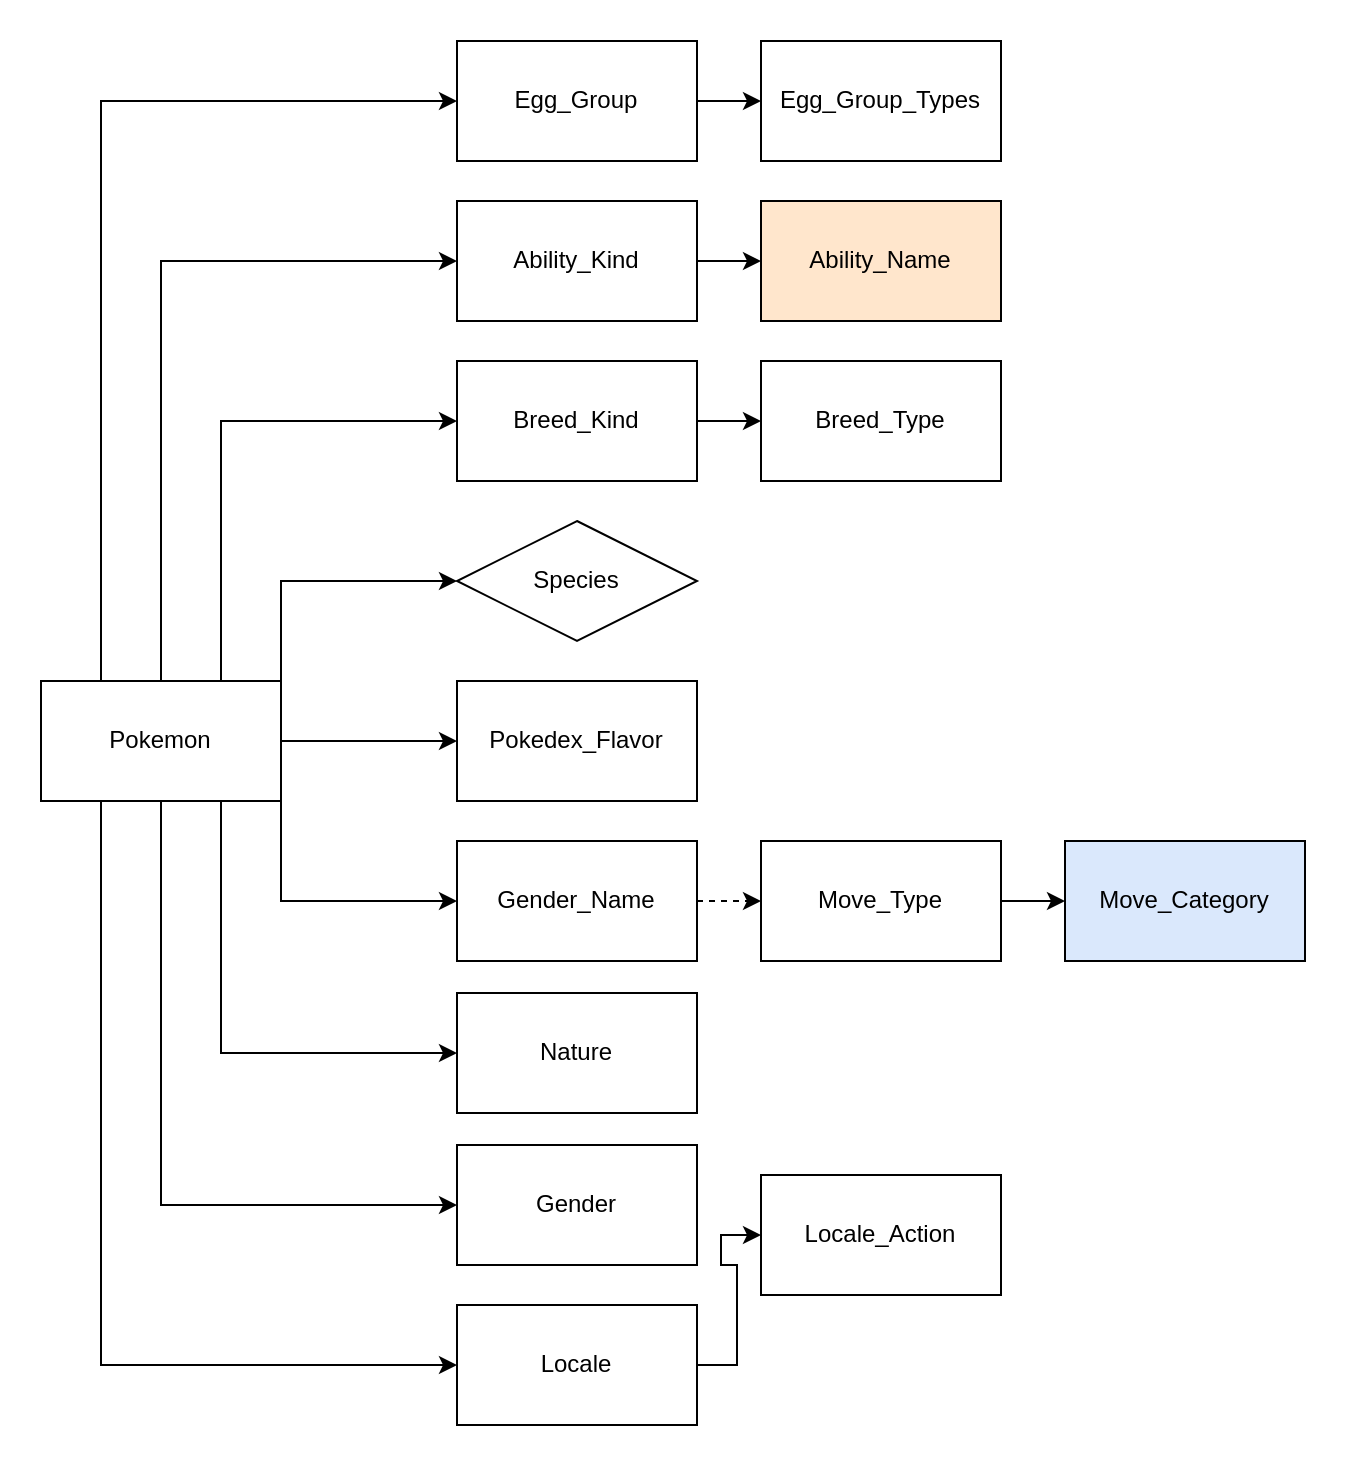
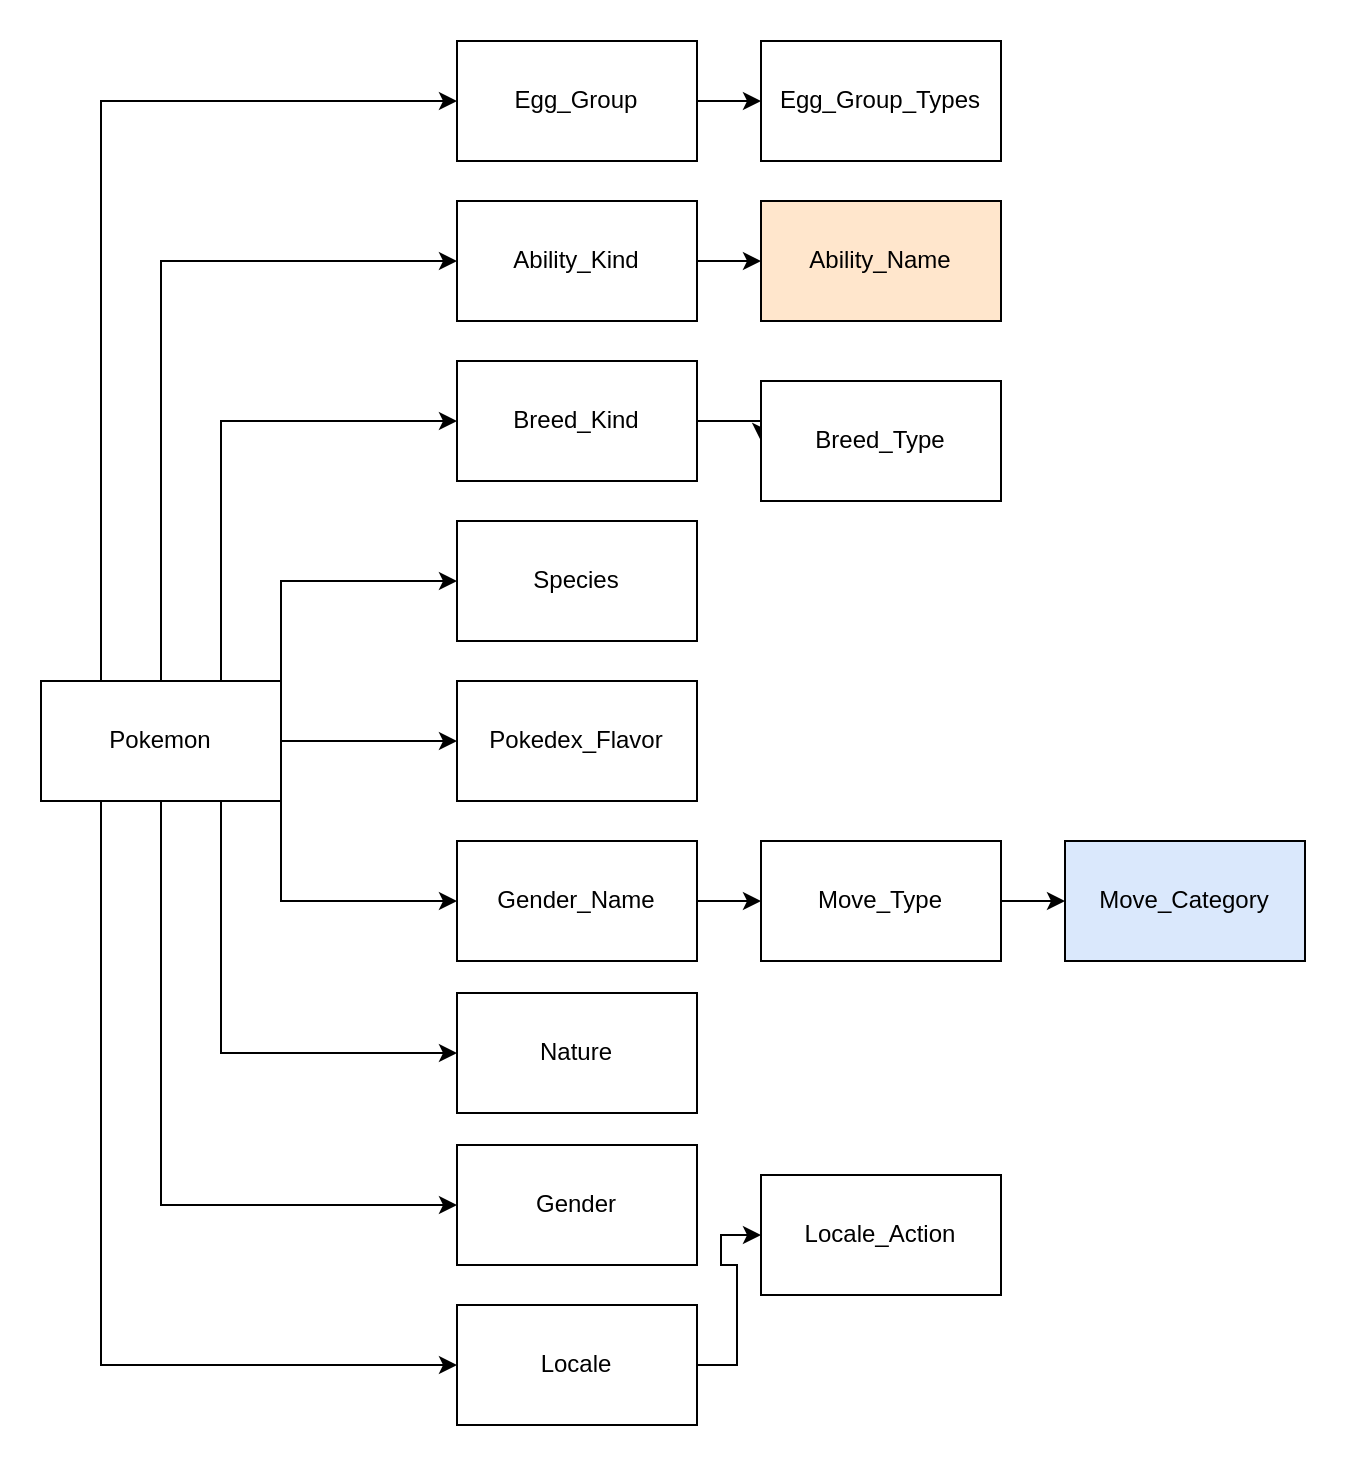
node "Breed_Type": moved (881, 421) -> (881, 441)
node "Species": shape diamond -> rectangle
edge "Gender_Name" -> "Move_Type": style dashed -> solid
